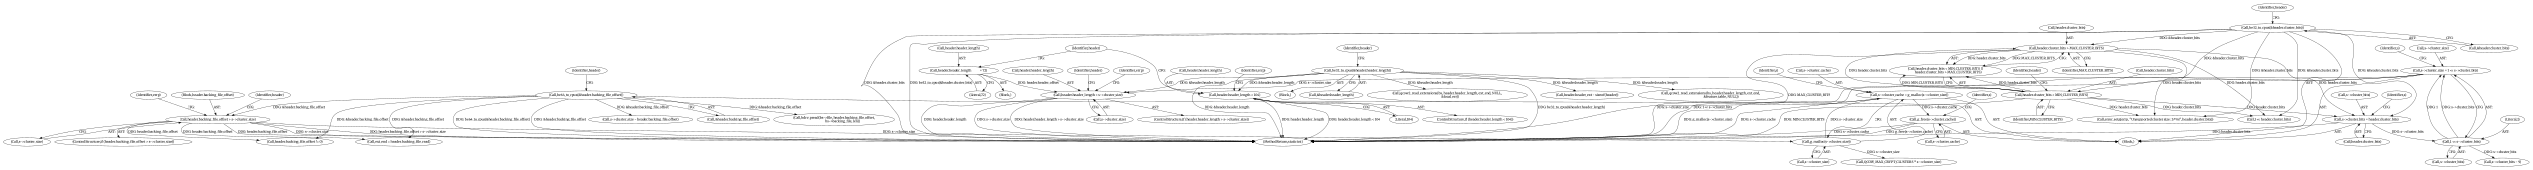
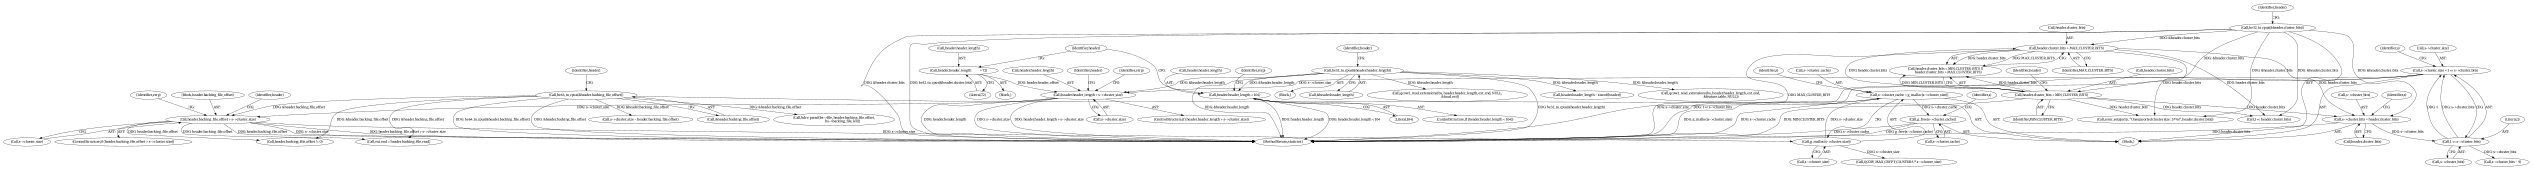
node "(Call,&header.cluster_bits)": removed
node "(Call,header.header_ext - sizeof(header))": label "(Call,header.header_ext - sizeof(header))" -> "(Call,header.header_length - sizeof(header))"
edge "(Call,header.header_length > s->cluster_size)" -> "(Call,header.backing_file_offset > s->cluster_size)": added, label "DDG: s->cluster_size"
